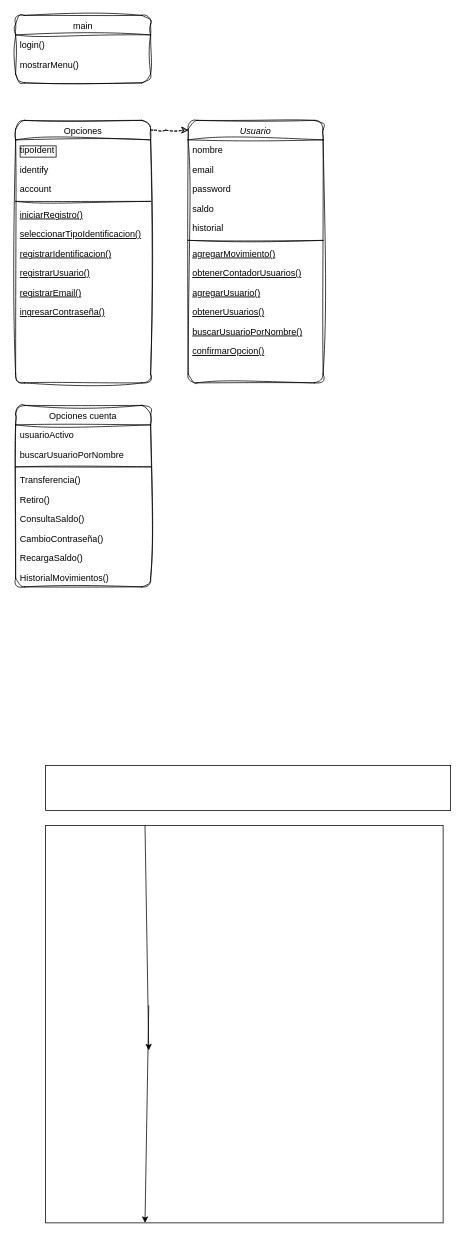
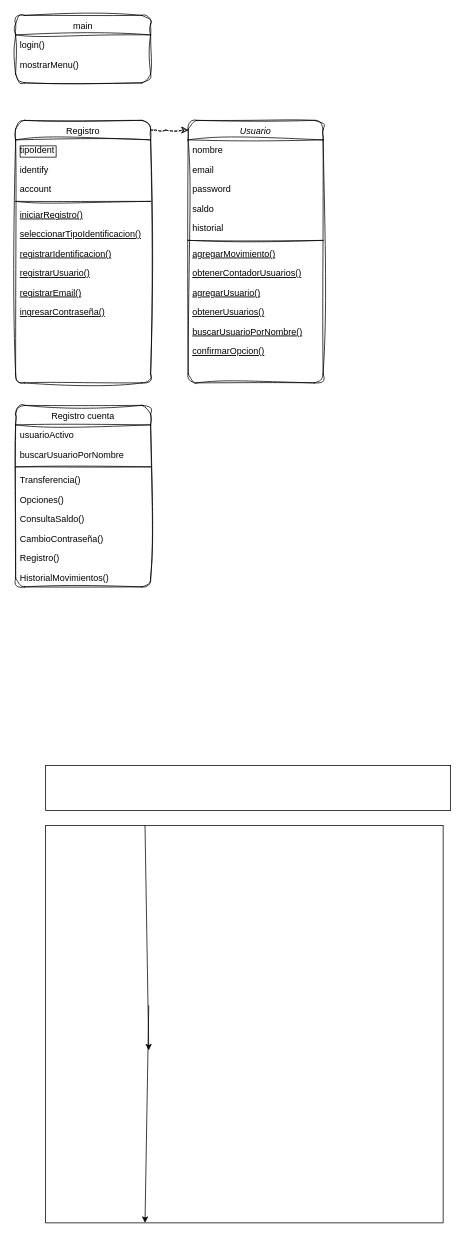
node "Opciones": label "Opciones" -> "Registro"
node "Opciones cuenta": label "Opciones cuenta" -> "Registro cuenta"
node "Retiro()": label "Retiro()" -> "Opciones()"
node "RecargaSaldo()": label "RecargaSaldo()" -> "Registro()"
